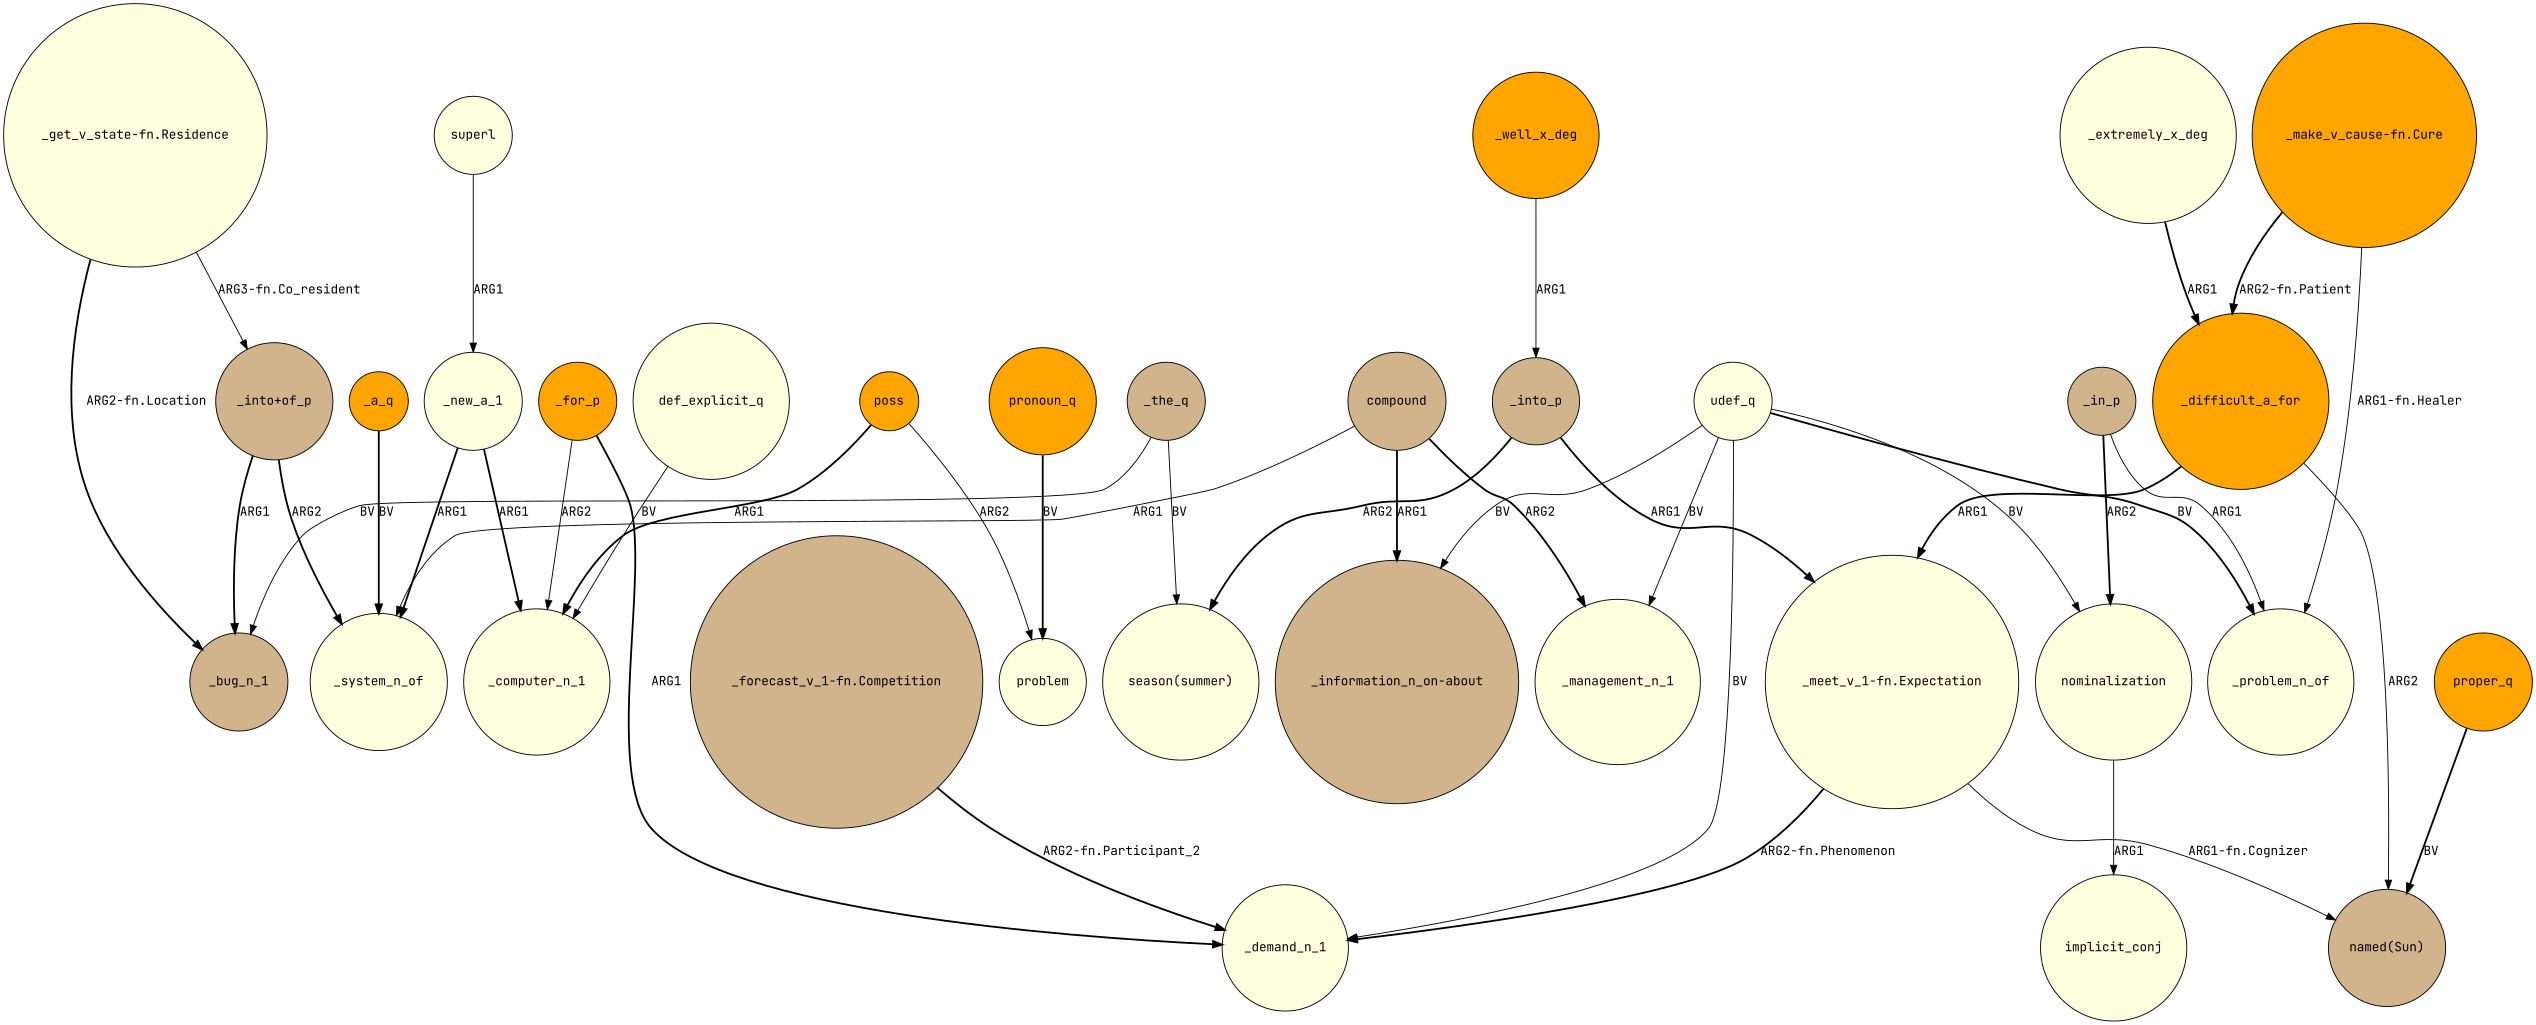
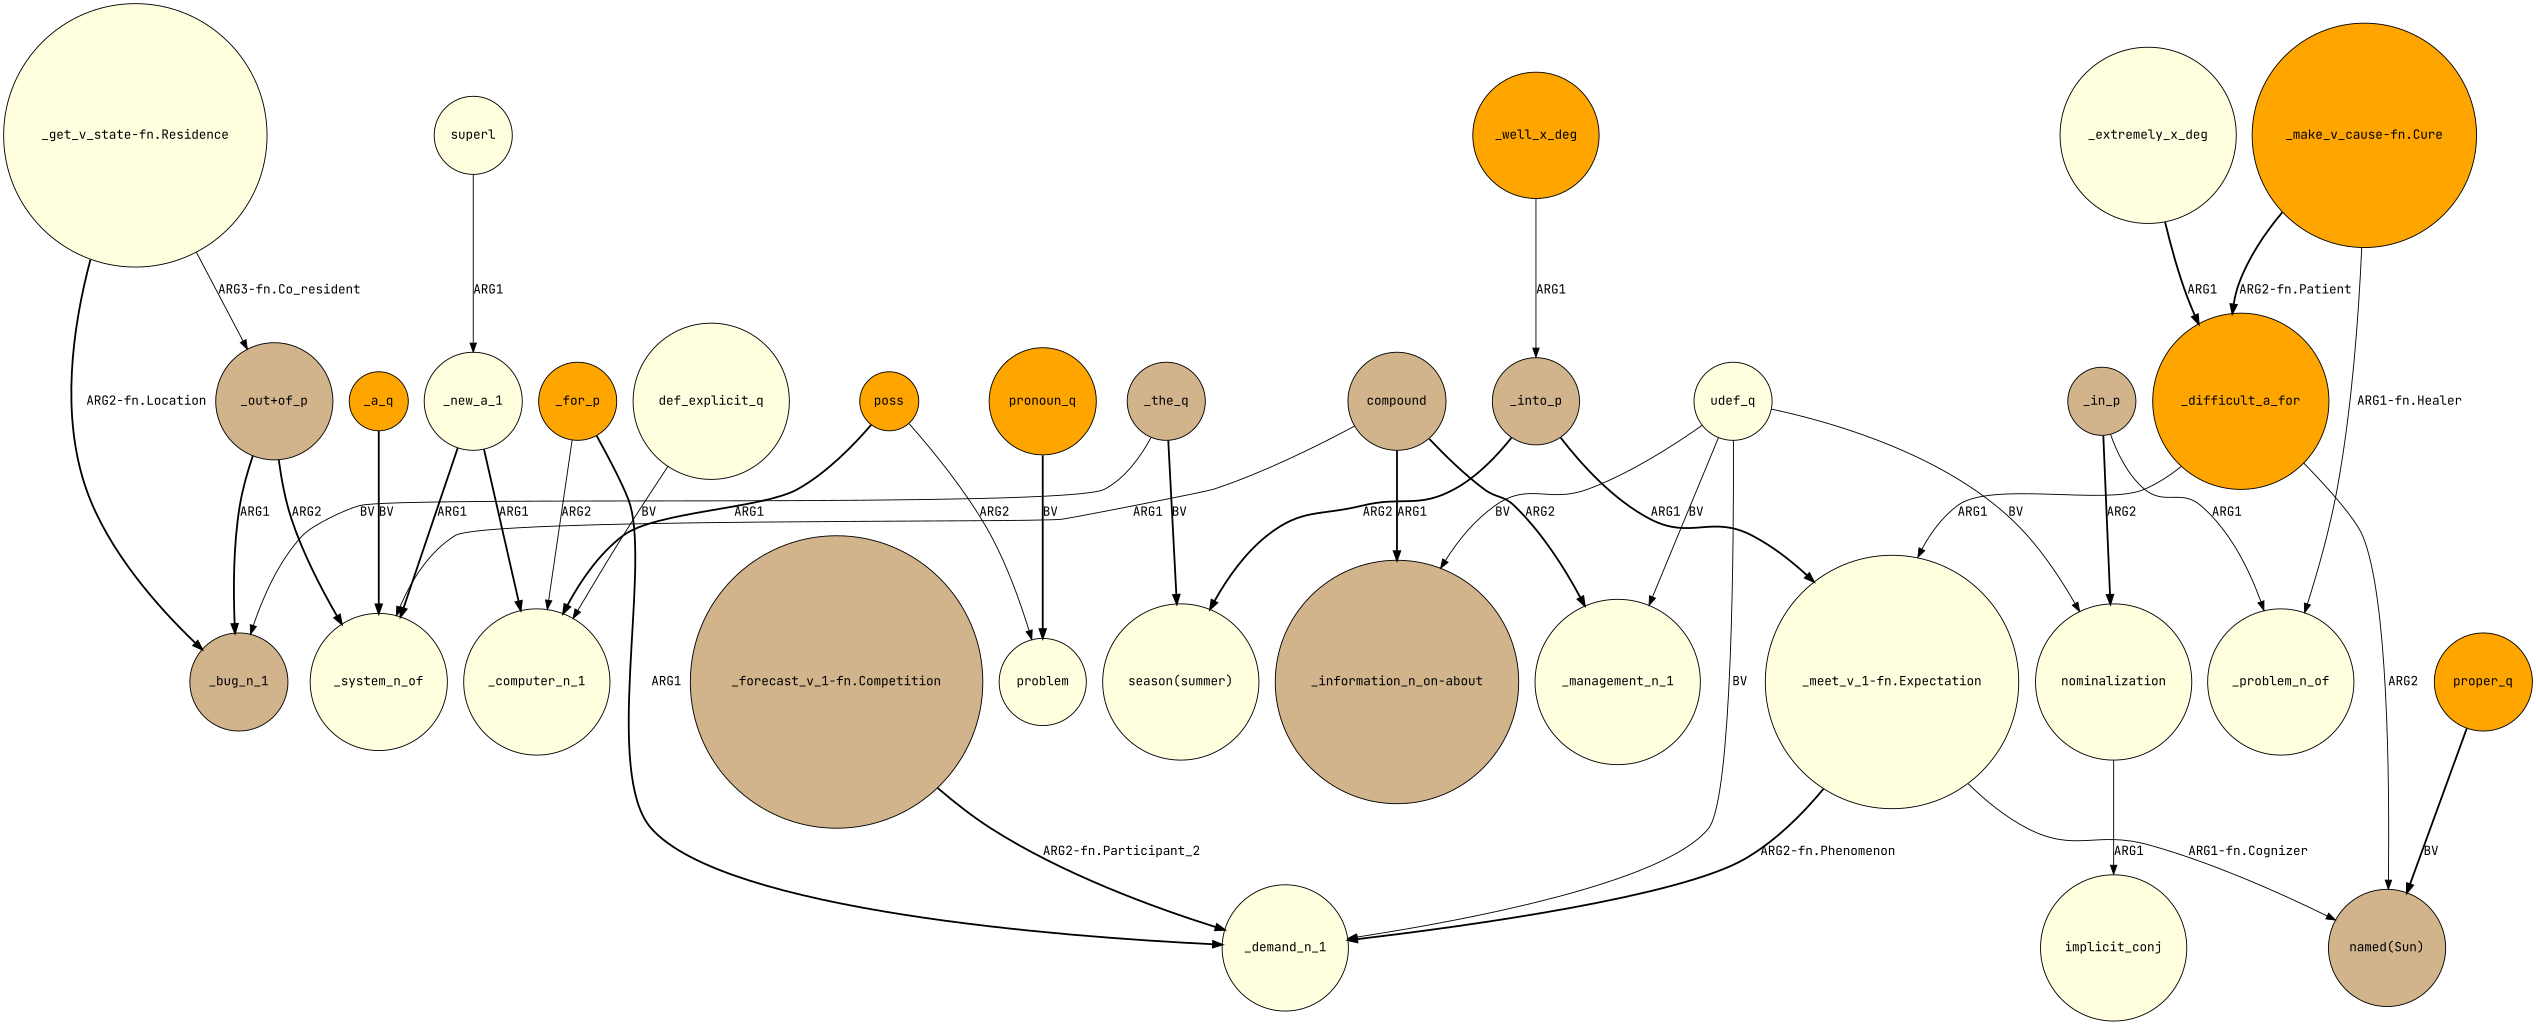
node "_into+of_p": label "_into+of_p" -> "_out+of_p"
edge "udef_q" -> "_problem_n_of": removed, label "BV"
edge "_difficult_a_for" -> "_meet_v_1-fn.Expectation": style bold -> solid
edge "_the_q" -> "season(summer)": style solid -> bold
